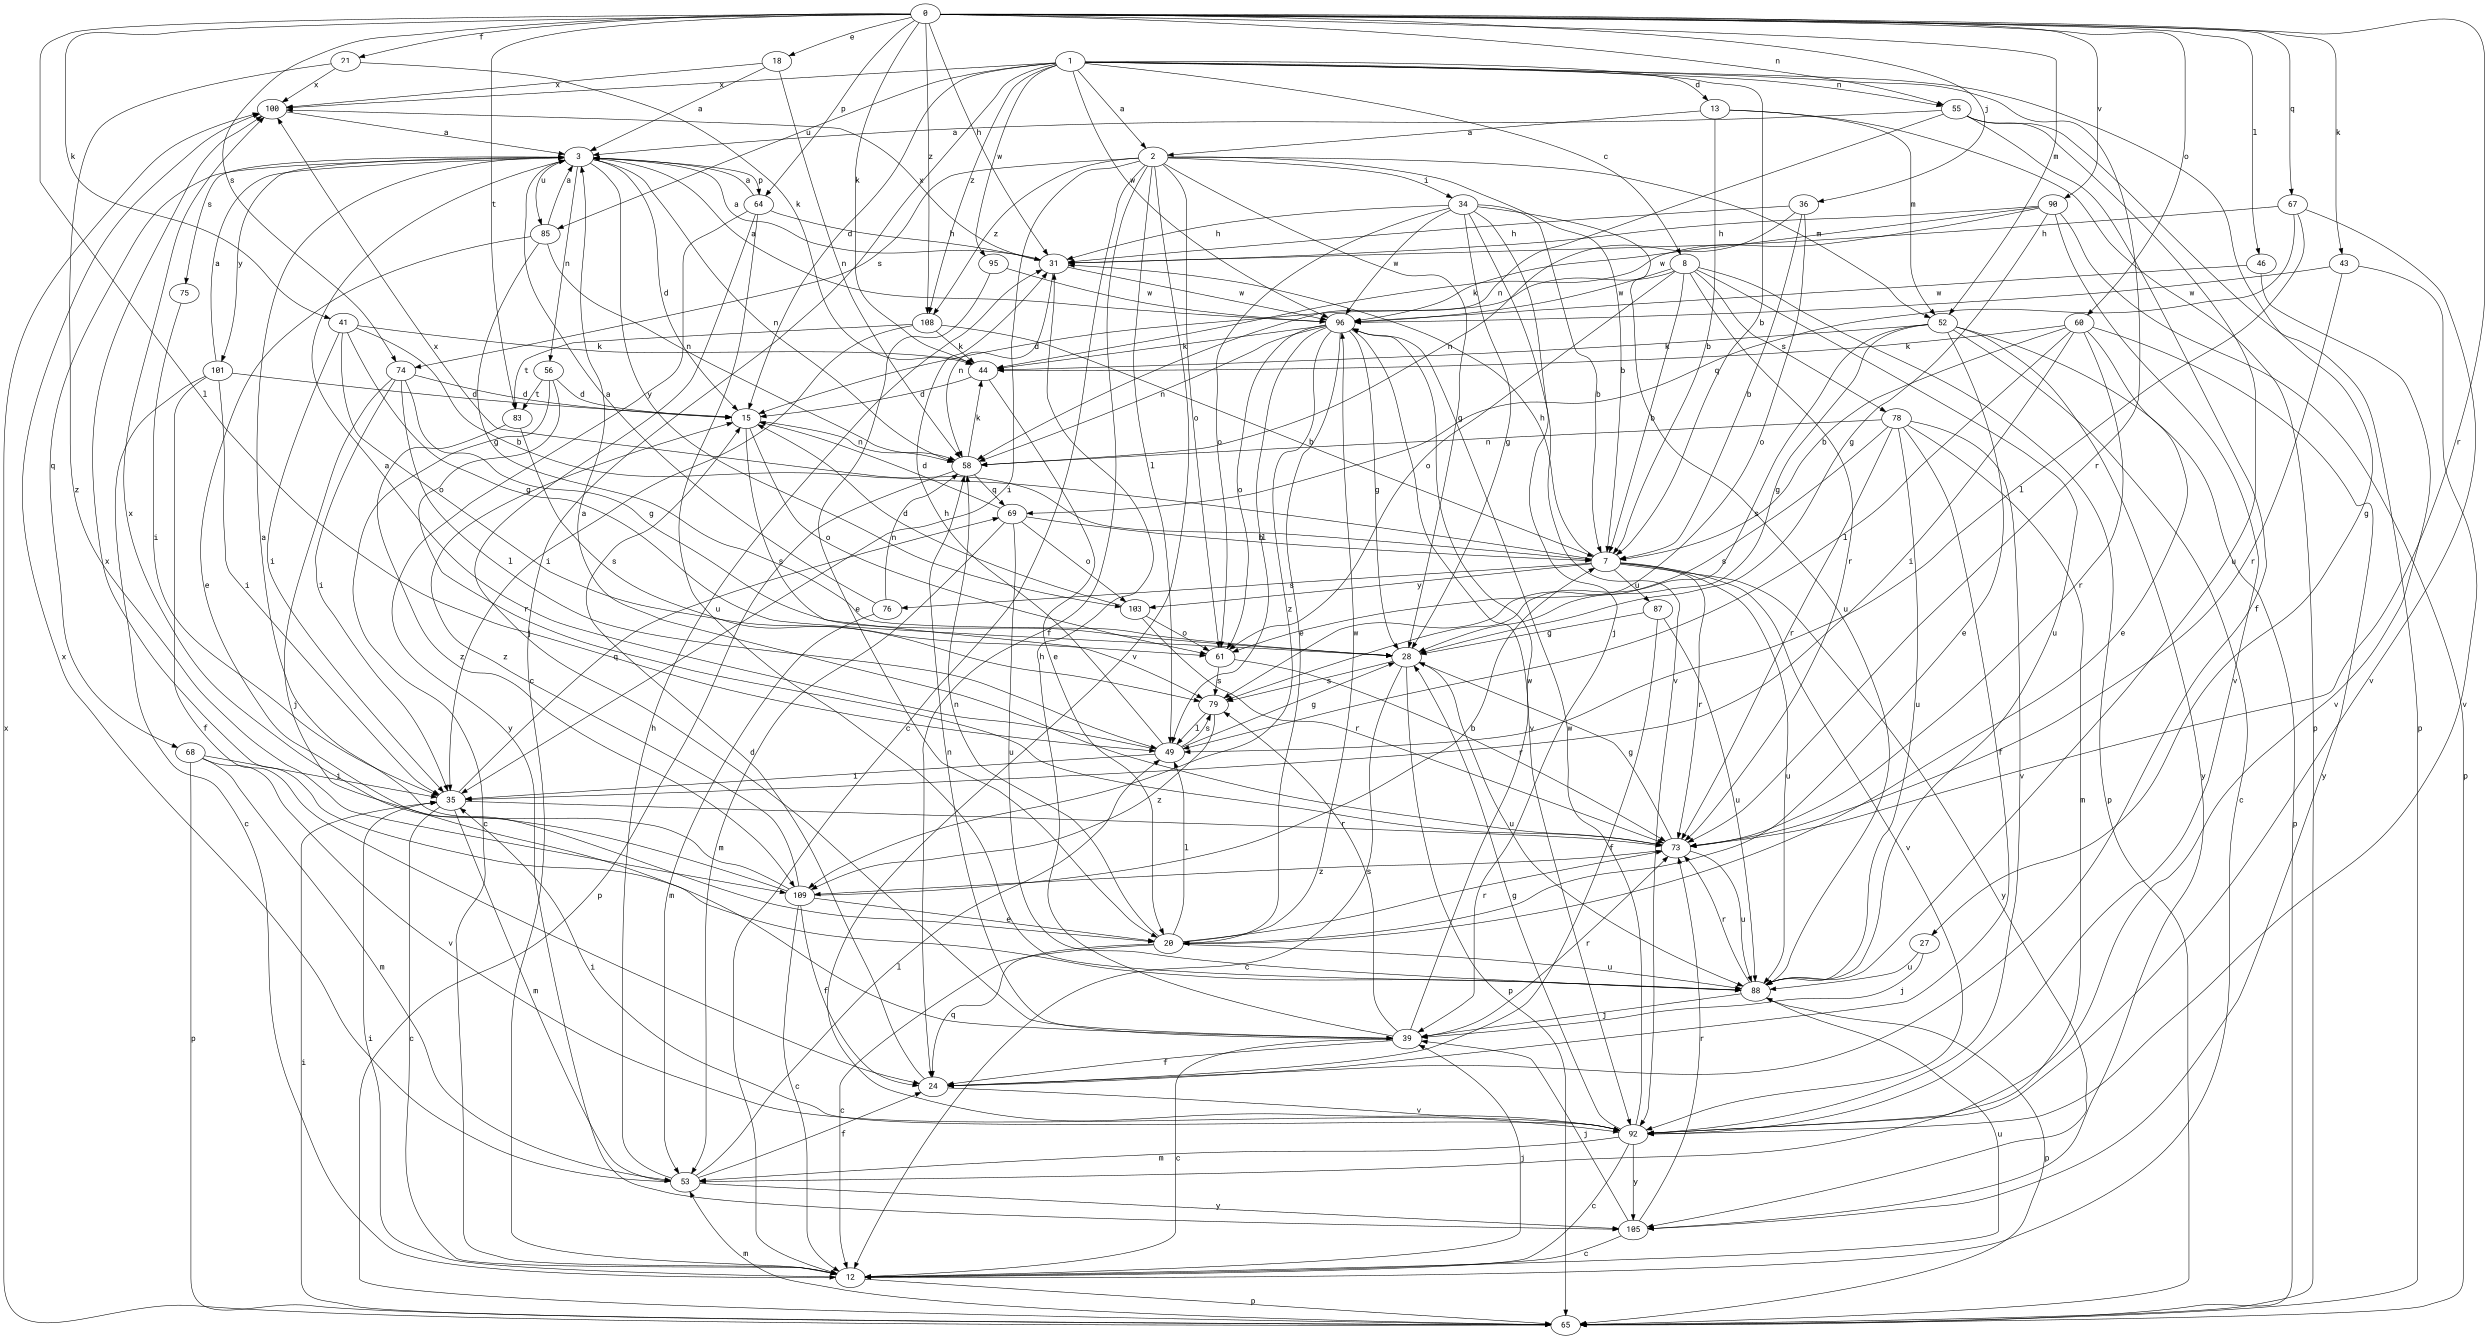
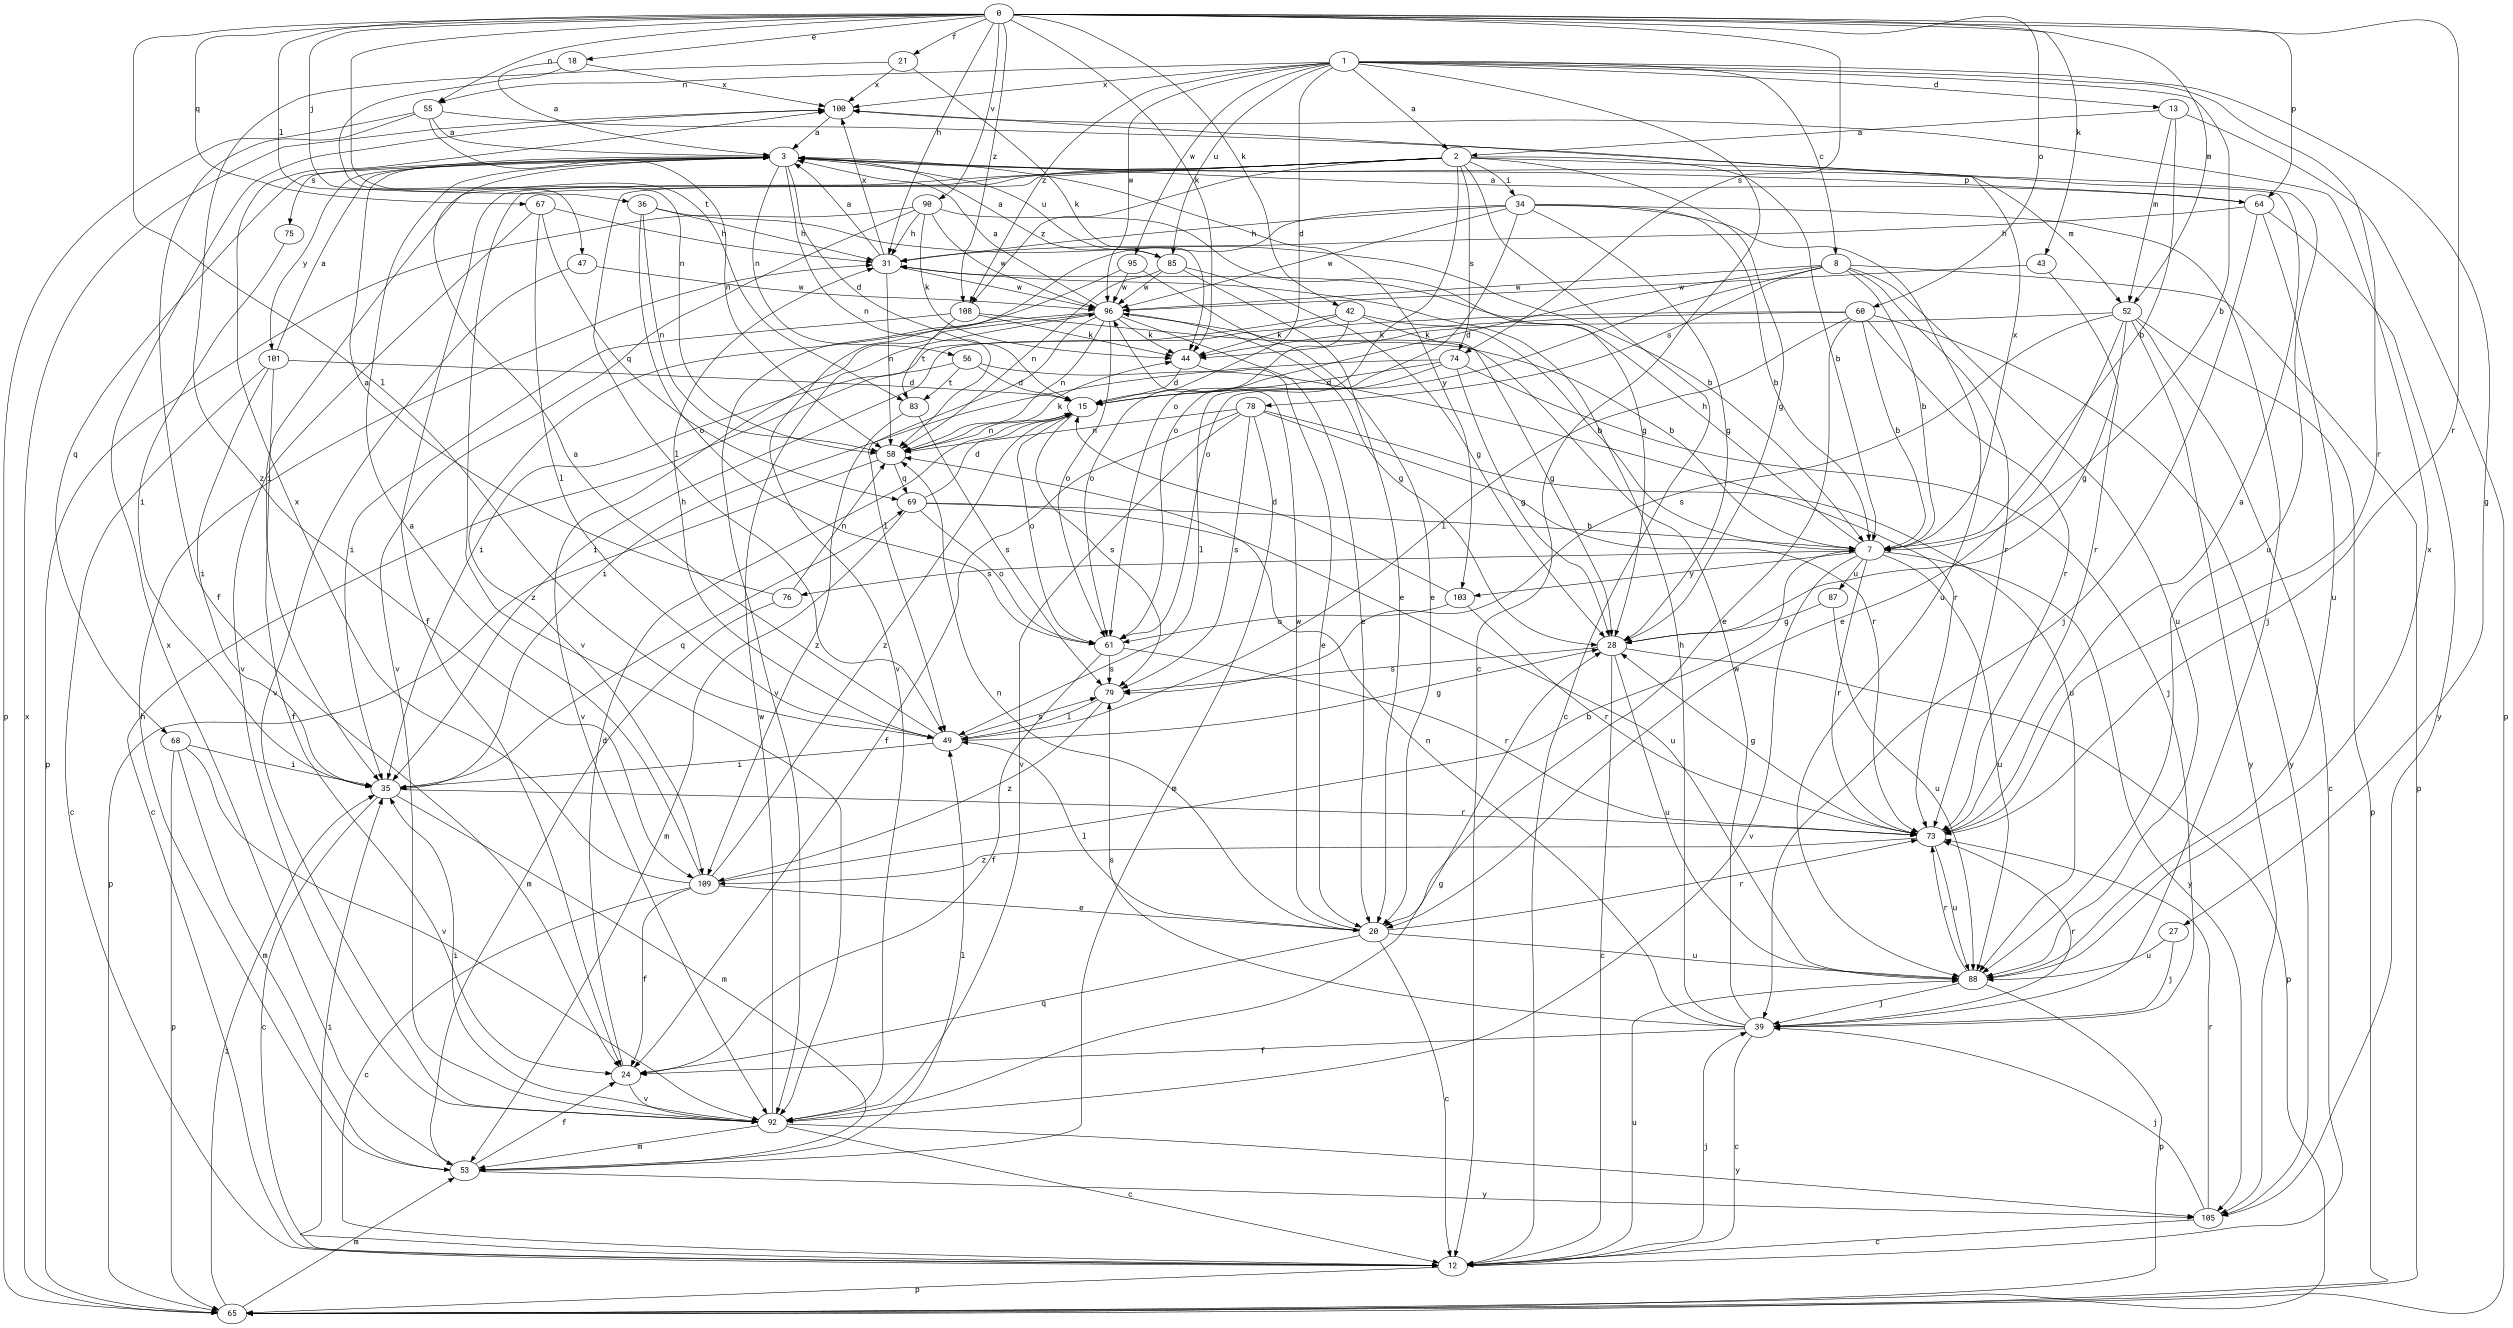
node "46": label "46" -> "47"
edge "85" -> "96": added, label "w"
node "41": label "41" -> "42"
edge "69" -> "103": now "69" -> "61"
edge "43" -> "92": now "95" -> "92"
edge "87" -> "24": now "61" -> "24"
